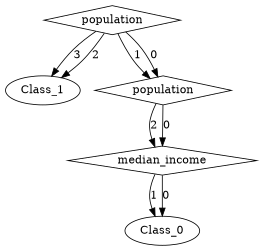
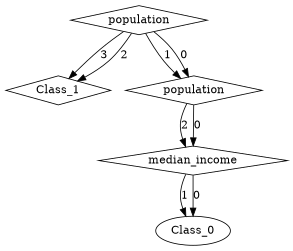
node "Class_1": shape ellipse -> diamond
